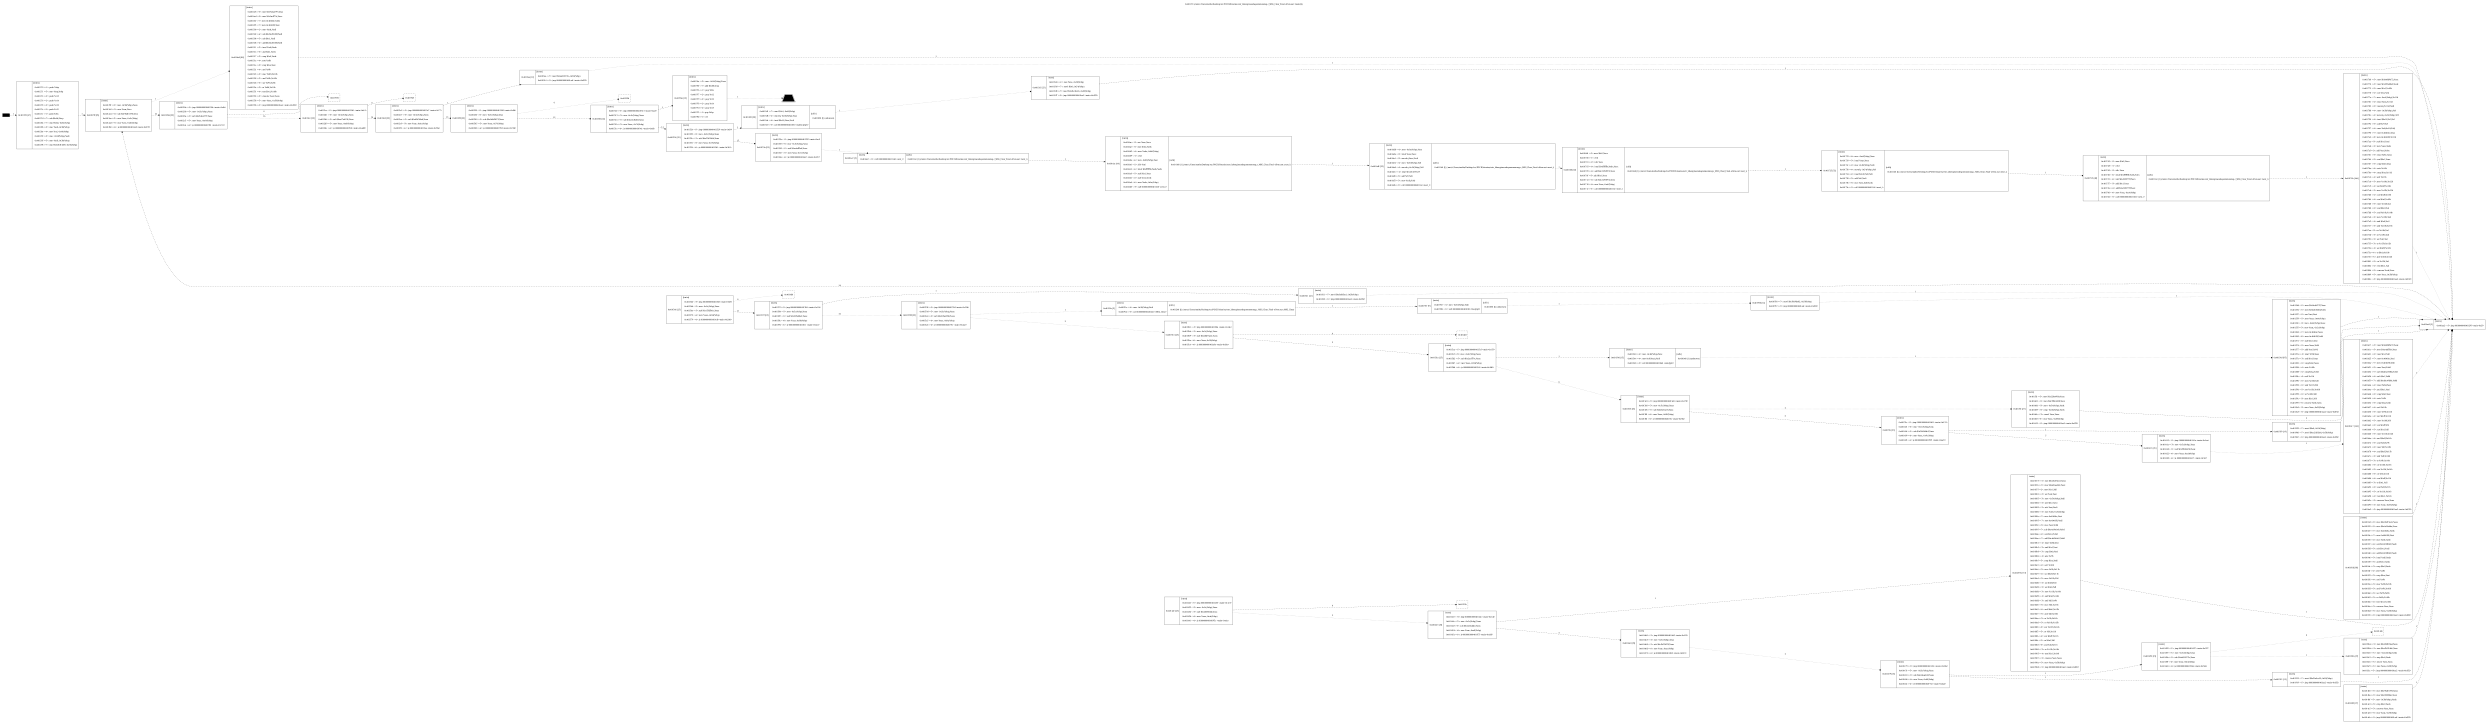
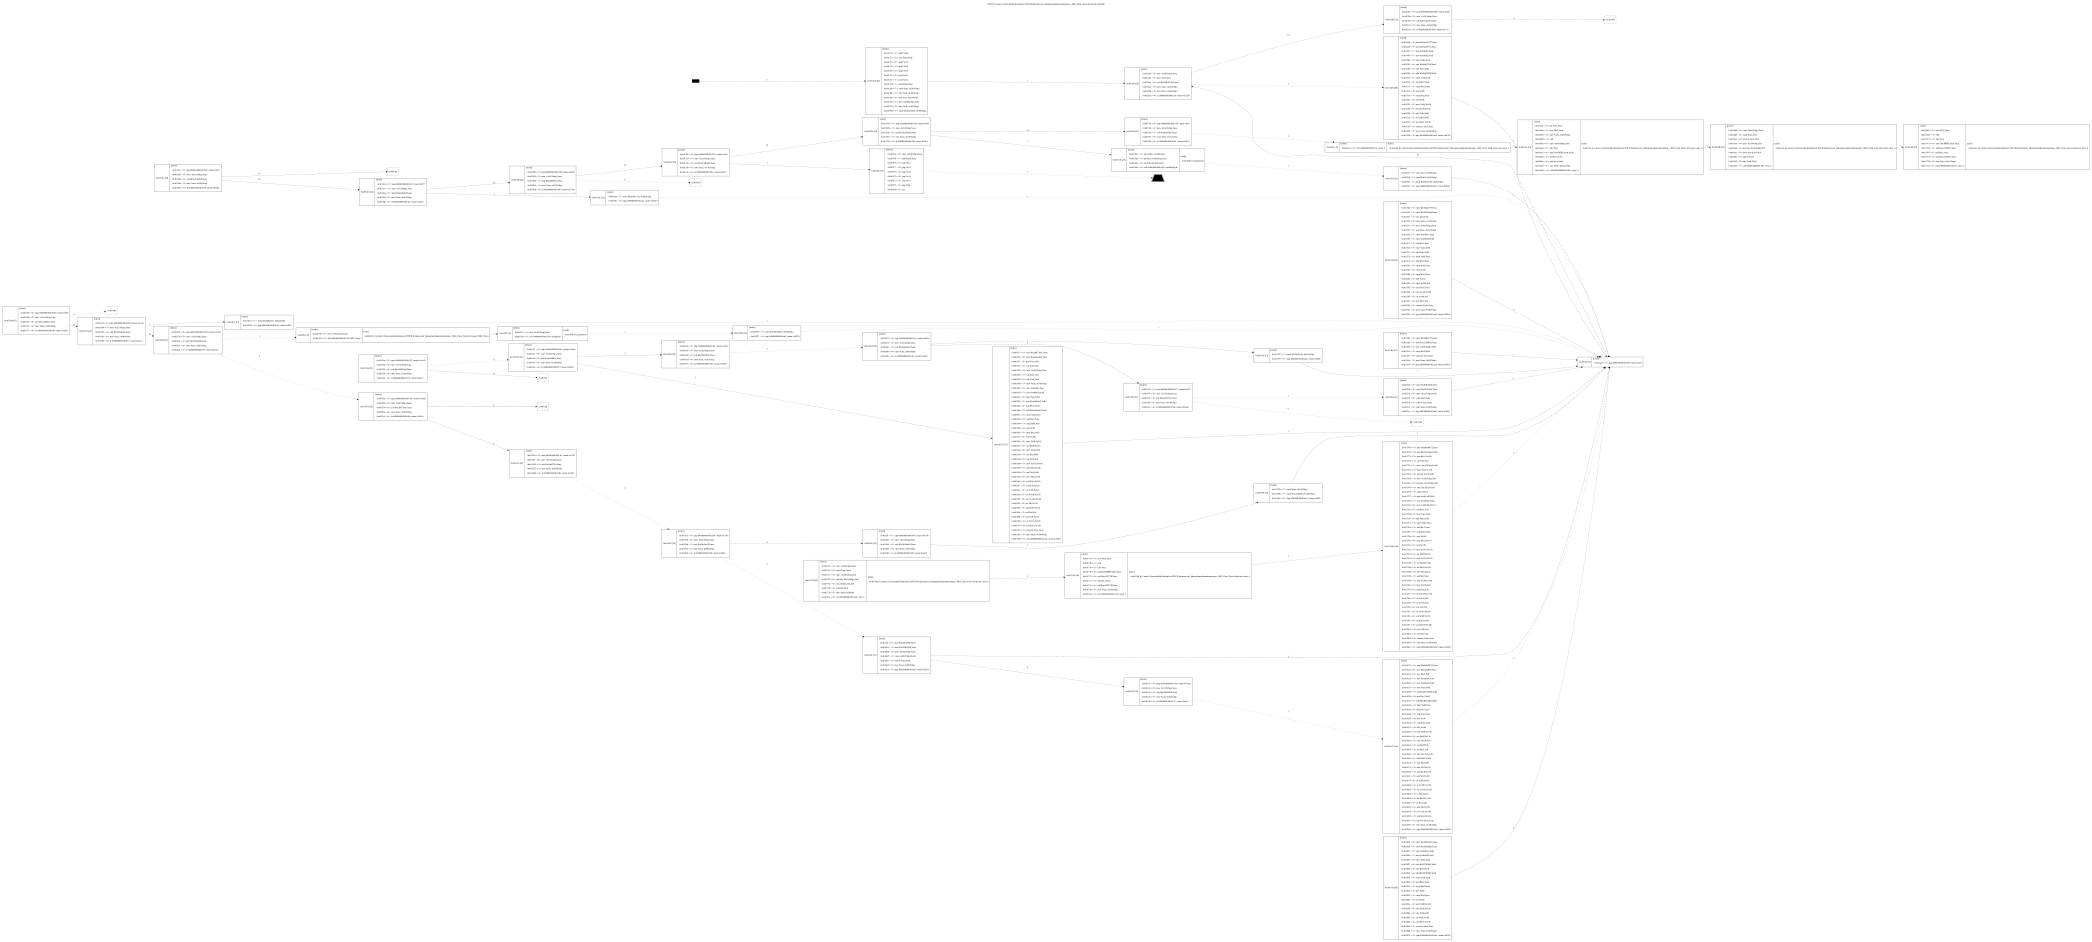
edge "0x4012b6 [22]" -> "0x4012cc [22]": removed, label "16"
edge "0x4016fb [40]" -> "0x401723 [32]": removed, label "1"
node "0x401540 [13]": removed
edge "0x4013fc [25]" -> "0x401415 [25]": now "0x4015fc [27]" -> "0x401415 [25]"
